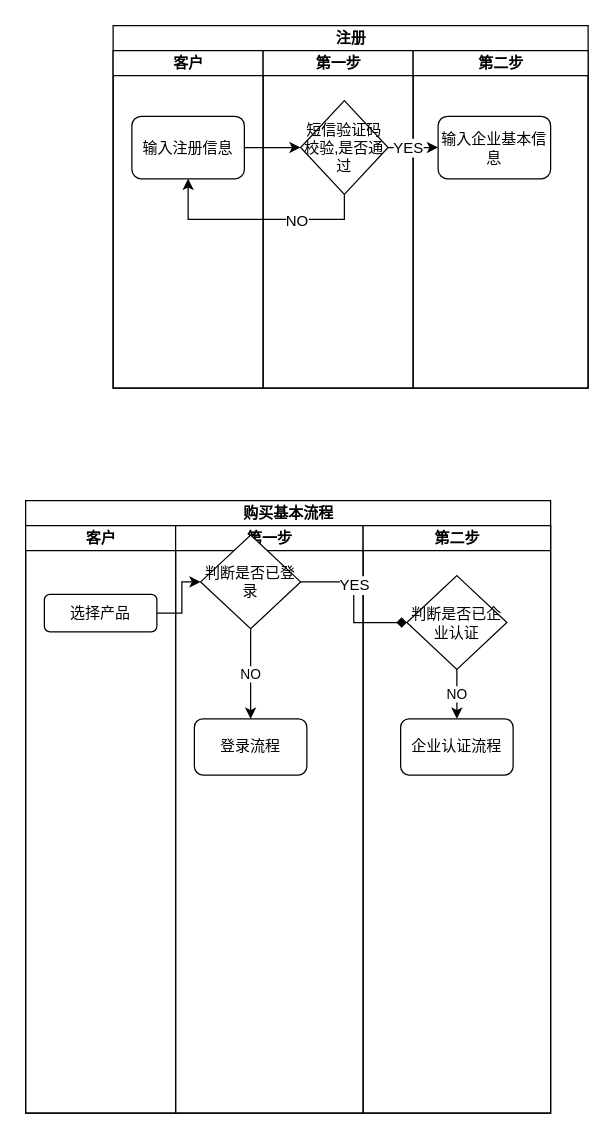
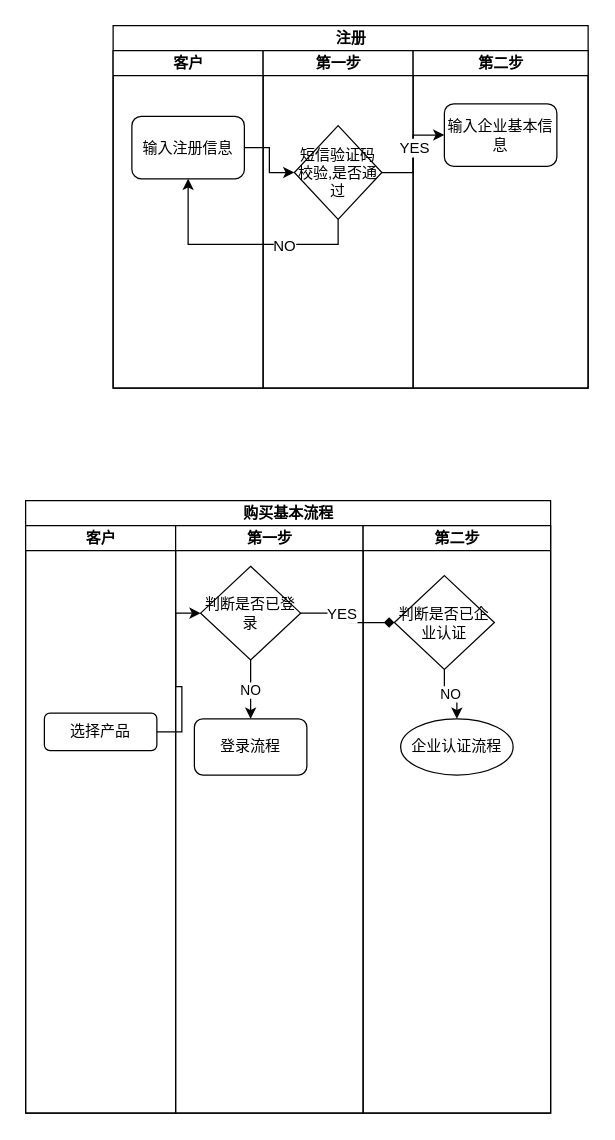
node "短信验证码校验,是否通过": moved (344, 148) -> (338, 173)
node "输入企业基本信息": moved (494, 148) -> (501, 135)
node "判断是否已登录": moved (251, 582) -> (251, 613)
node "选择产品": moved (101, 613) -> (101, 732)
node "判断是否已企业认证": moved (457, 623) -> (444, 623)
node "企业认证流程": shape rounded rectangle -> ellipse
